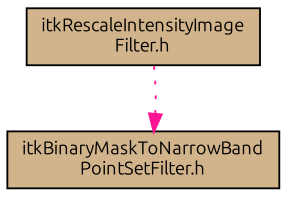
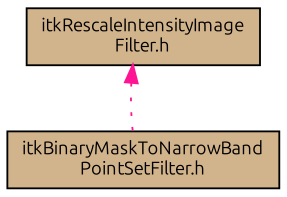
edge "itkRescaleIntensityImage Filter.h" -> "itkBinaryMaskToNarrowBand PointSetFilter.h": reversed
